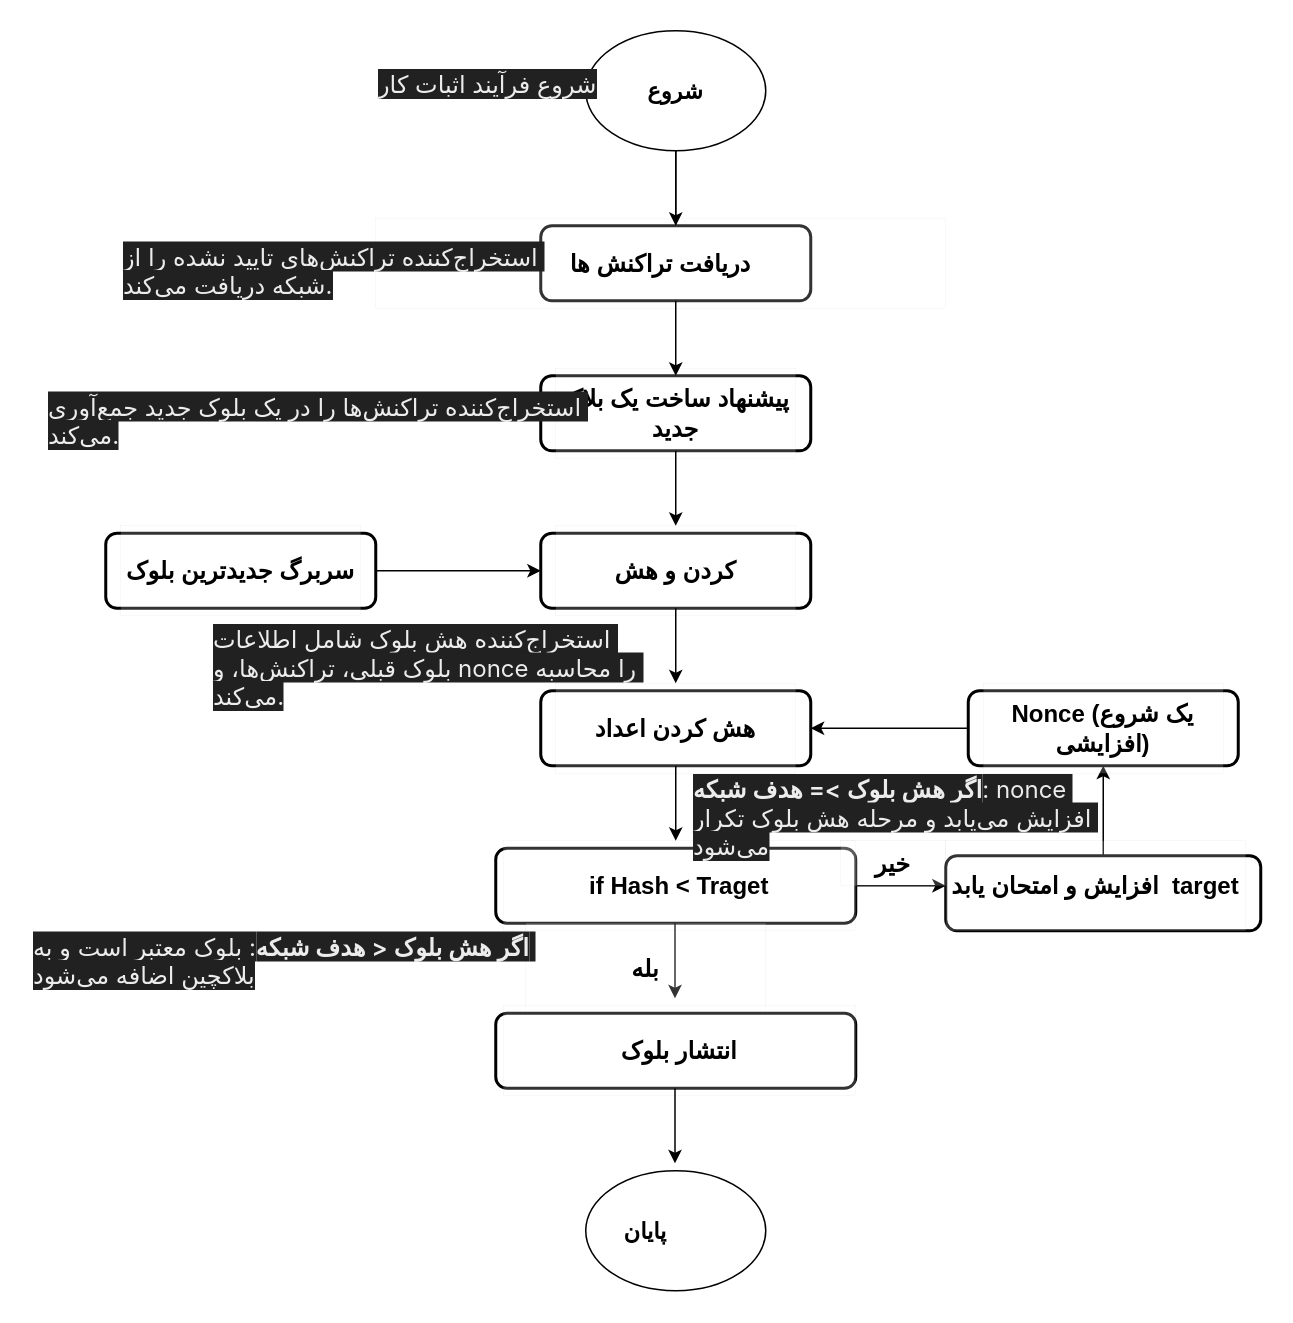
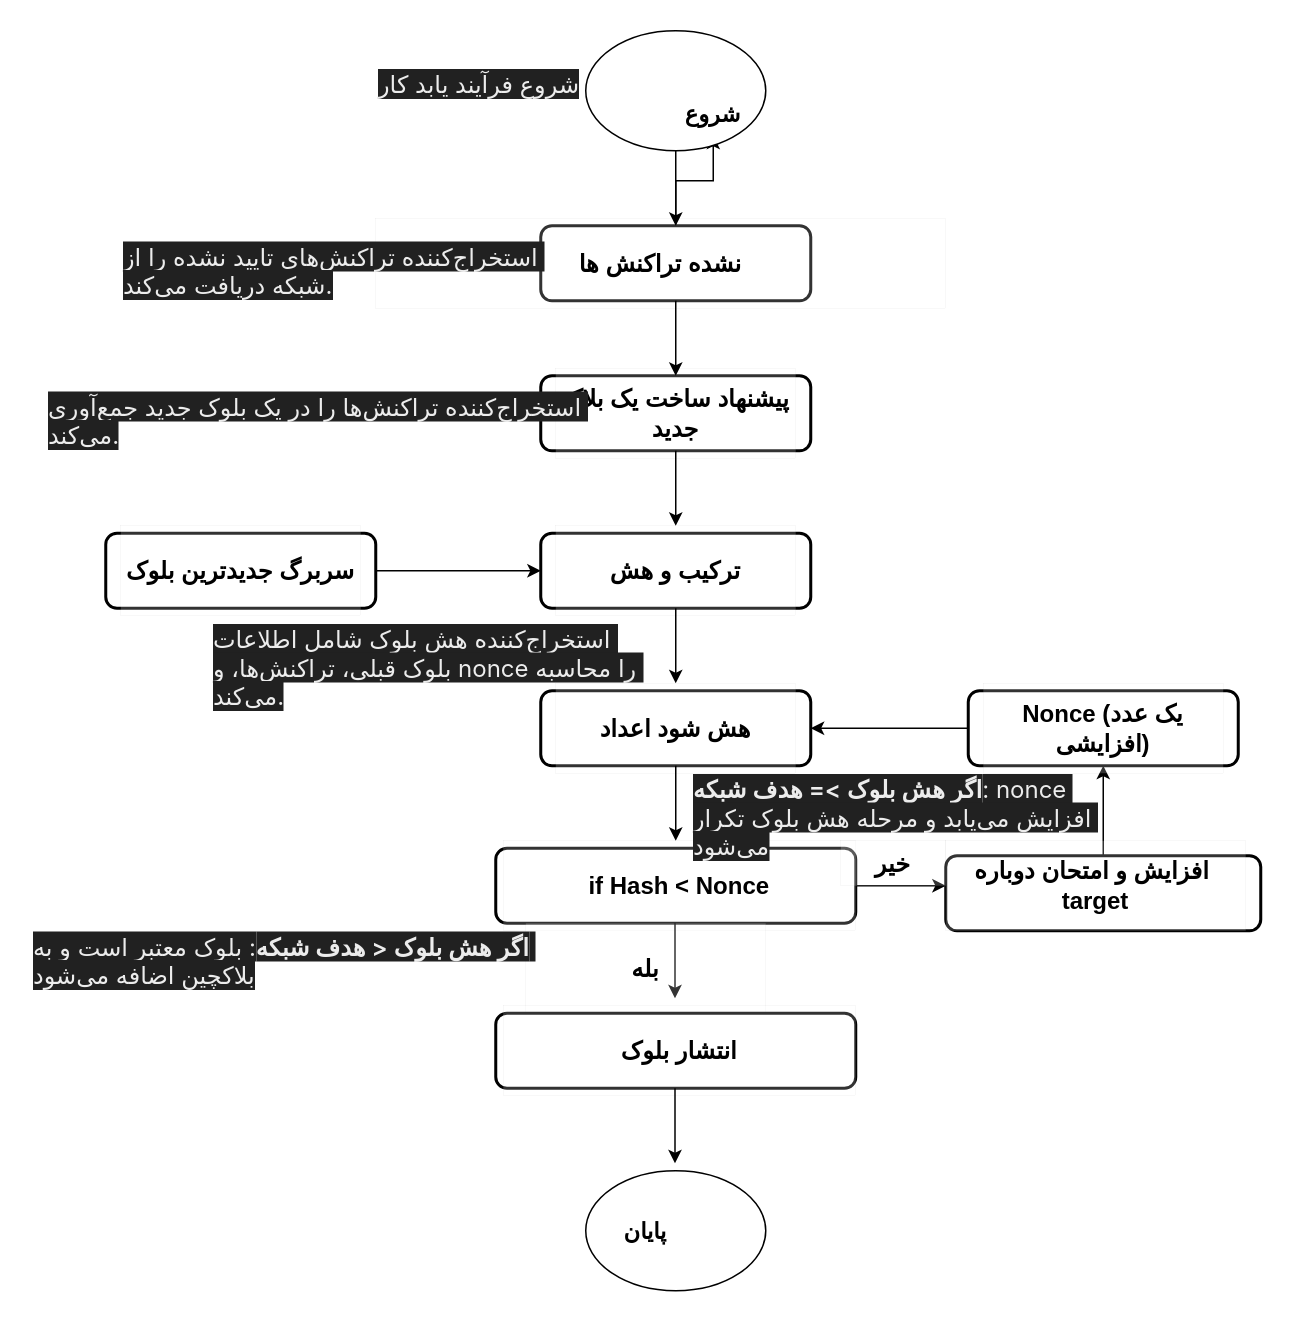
node "شروع فرآیند اثبات کار": label "شروع فرآیند اثبات کار" -> "شروع فرآیند یابد کار"
node "شروع": moved (676, 91) -> (713, 113)
node "دریافت تراکنش ها": label "دریافت تراکنش ها" -> "نشده تراکنش ها"
node "کردن و هش": label "کردن و هش" -> "ترکیب و هش"
node "هش کردن اعداد": label "هش کردن اعداد" -> "هش شود اعداد"
node "Nonce (یک شروع افزایشی)": label "Nonce (یک شروع افزایشی)" -> "Nonce (یک عدد افزایشی)"
node "if Hash < Traget": label "if Hash < Traget" -> "if Hash < Nonce"
node "افزایش و امتحان یابد target": label "افزایش و امتحان یابد target" -> "افزایش و امتحان دوباره target"
